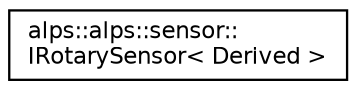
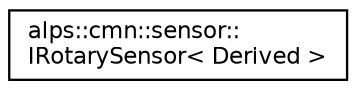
node "alps::alps::sensor:: IRotarySensor< Derived >": label "alps::alps::sensor:: IRotarySensor< Derived >" -> "alps::cmn::sensor:: IRotarySensor< Derived >"
